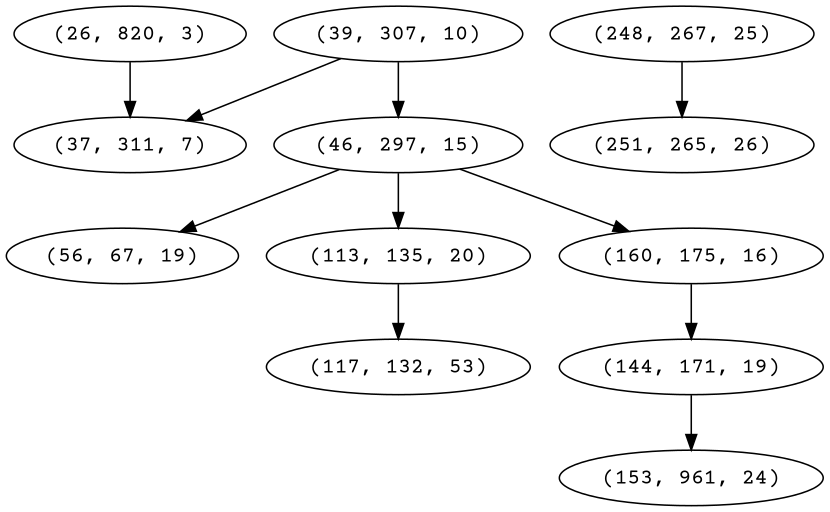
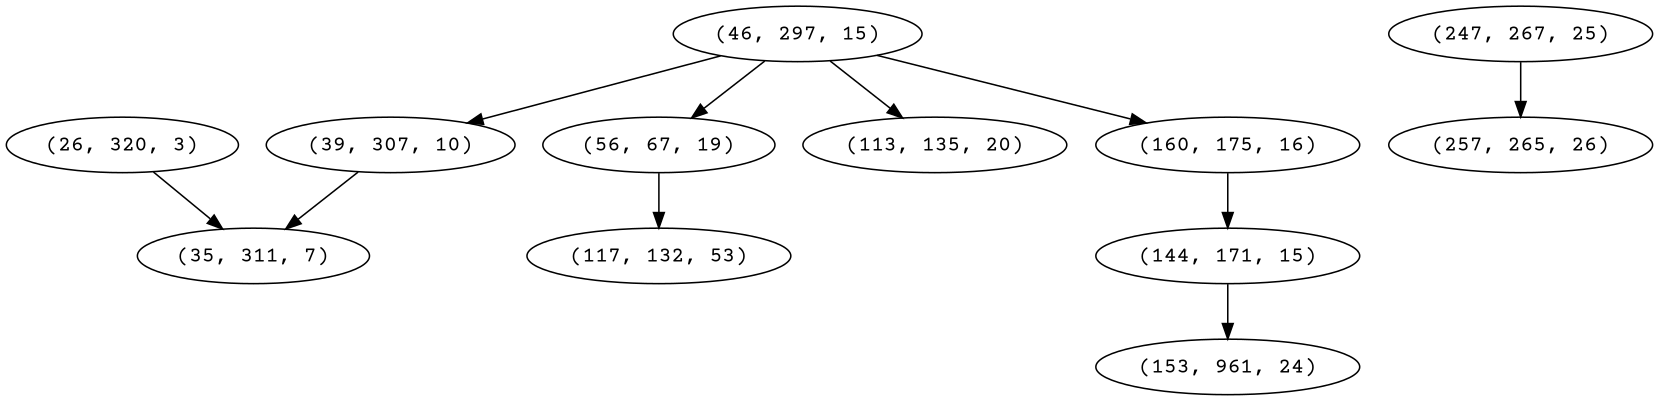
node "(26, 820, 3)": label "(26, 820, 3)" -> "(26, 320, 3)"
node "(248, 267, 25)": label "(248, 267, 25)" -> "(247, 267, 25)"
edge "(39, 307, 10)" -> "(46, 297, 15)": reversed
node "(37, 311, 7)": label "(37, 311, 7)" -> "(35, 311, 7)"
node "(251, 265, 26)": label "(251, 265, 26)" -> "(257, 265, 26)"
edge "(113, 135, 20)" -> "(117, 132, 53)": now "(56, 67, 19)" -> "(117, 132, 53)"
node "(144, 171, 19)": label "(144, 171, 19)" -> "(144, 171, 15)"
